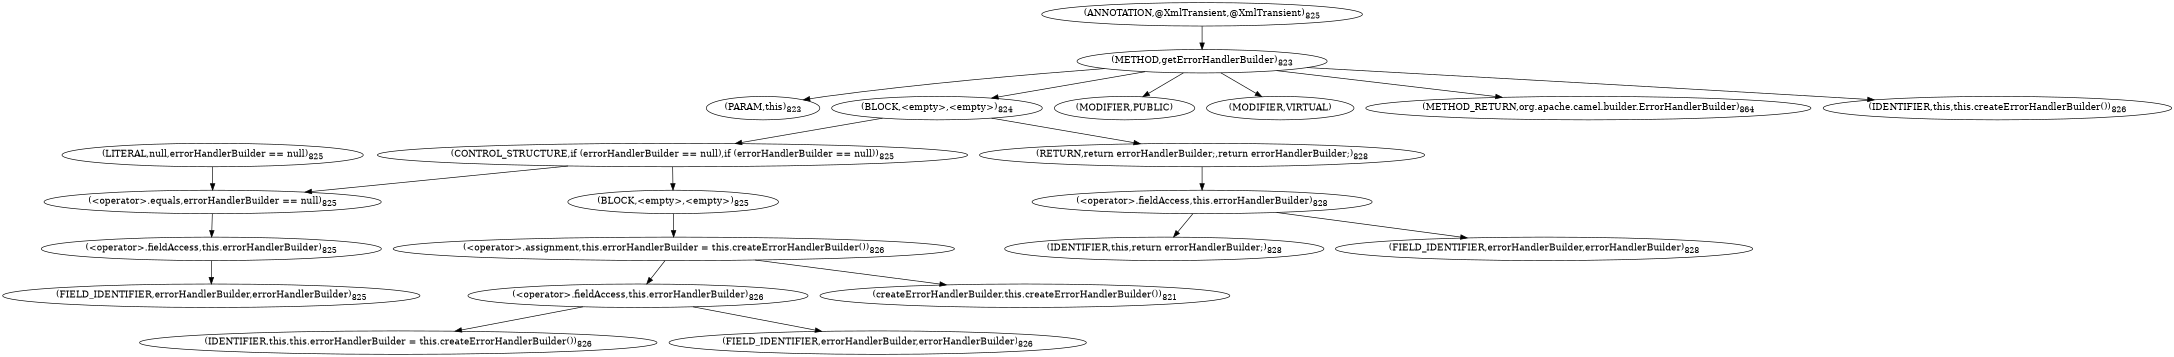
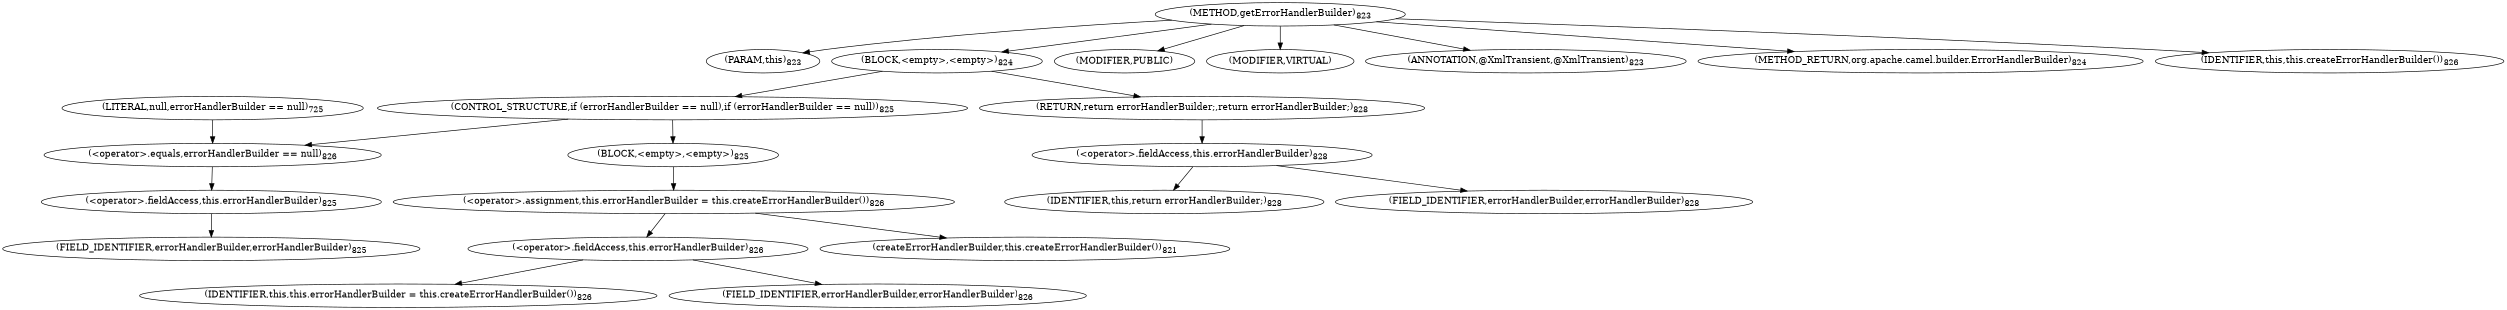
node "(ANNOTATION,@XmlTransient,@XmlTransient)": text "825" -> "823"
edge "(ANNOTATION,@XmlTransient,@XmlTransient)" -> "(METHOD,getErrorHandlerBuilder)": reversed
node "(METHOD_RETURN,org.apache.camel.builder.ErrorHandlerBuilder)": text "864" -> "824"
node "(LITERAL,null,errorHandlerBuilder == null)": text "825" -> "725"
node "(<operator>.equals,errorHandlerBuilder == null)": text "825" -> "826"
